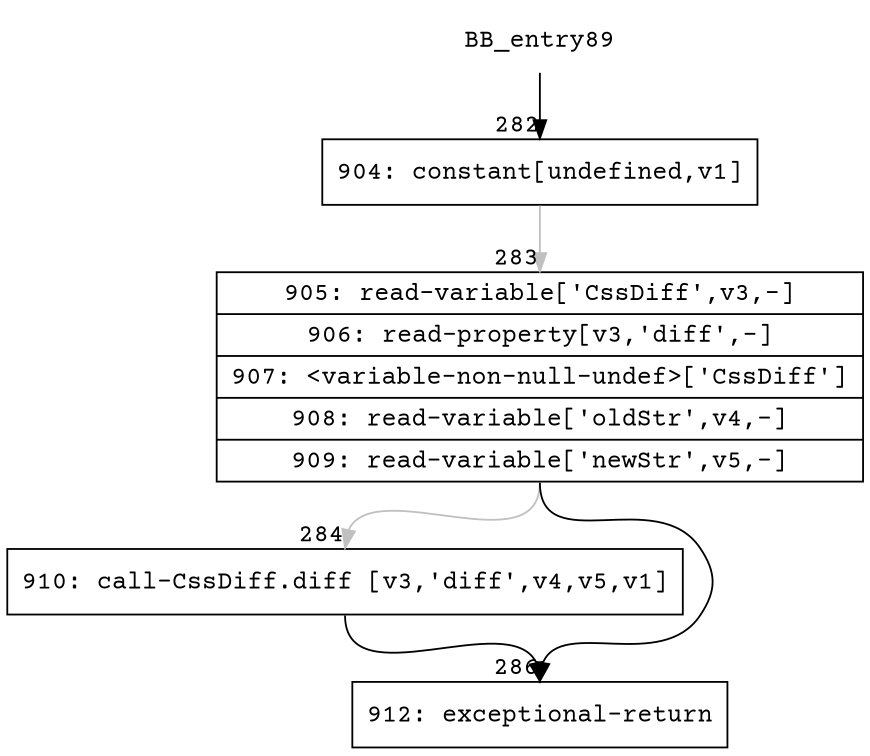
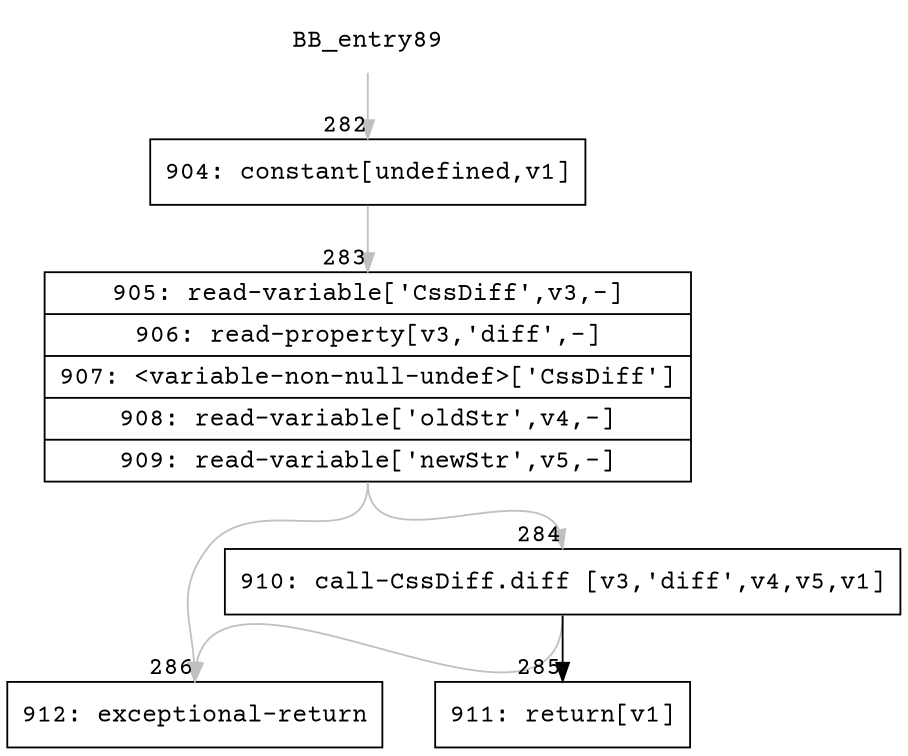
edge "BB_entry89" -> "904: constant[undefined,v1]": color black -> gray
edge "905: read-variable['CssDiff',v3,-]" -> "912: exceptional-return": color black -> gray
edge "910: call-CssDiff.diff [v3,'diff',v4,v5,v1]" -> "912: exceptional-return": color black -> gray
node "911: return[v1]": added
